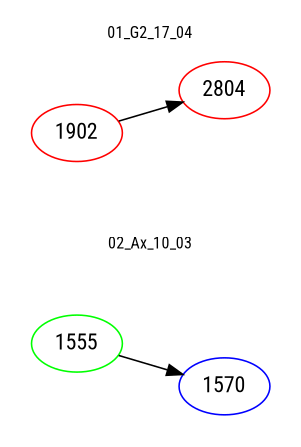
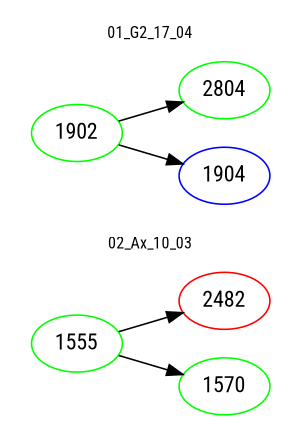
node "2804": color red -> green
node "1902": color red -> green
node "1904": added
node "2482": added
node "1570": color blue -> green
